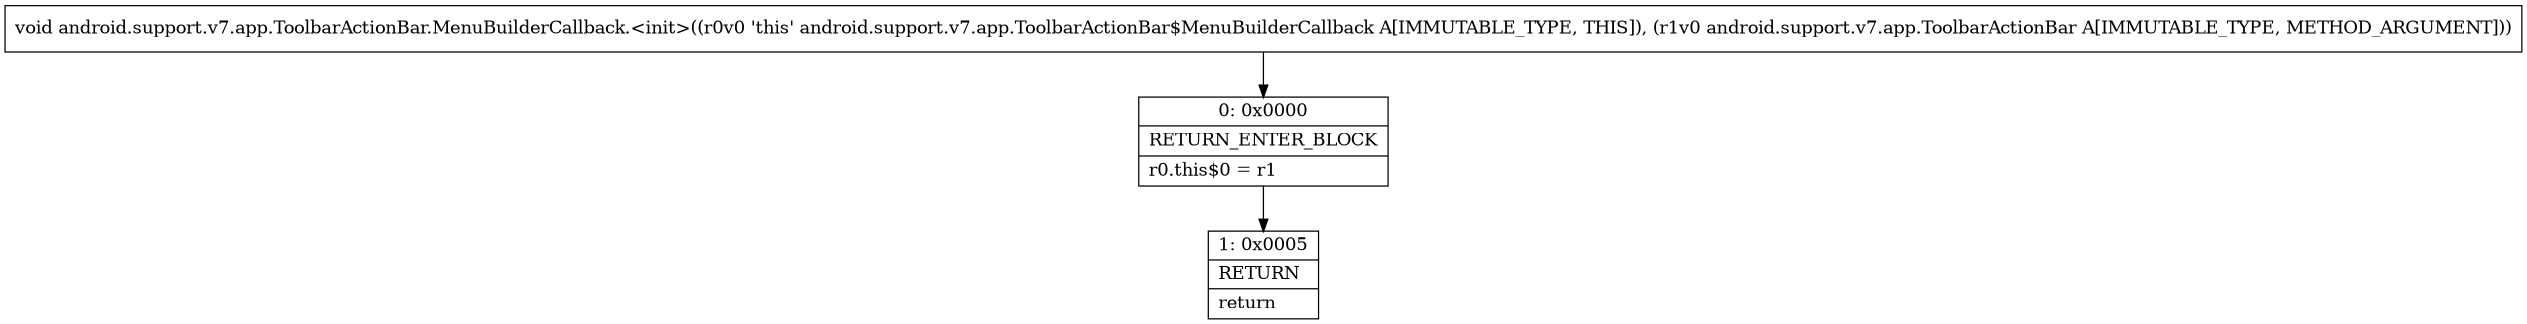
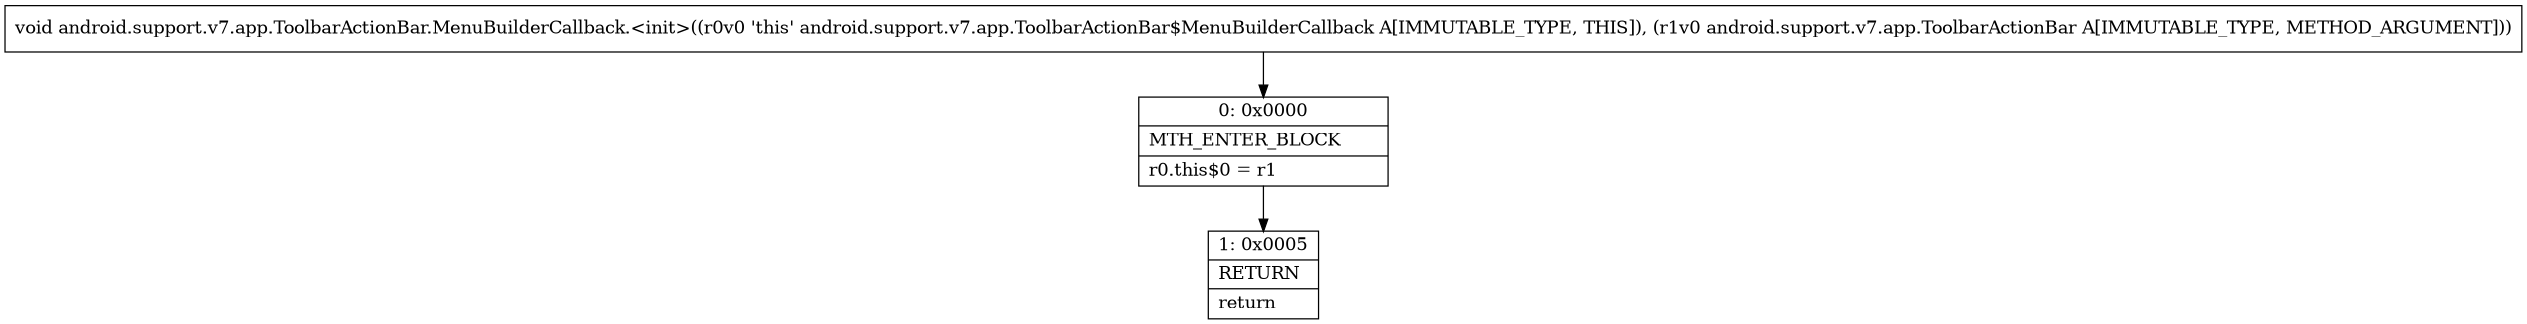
node "0: 0x0000": text "RETURN_ENTER_BLOCK" -> "MTH_ENTER_BLOCK"
